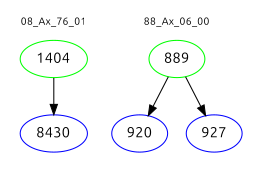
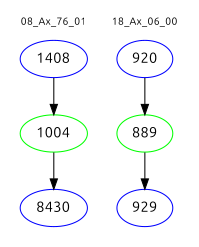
cluster "88_Ax_06_00": label "88_Ax_06_00" -> "18_Ax_06_00"
node "1408": added
node "1404": label "1404" -> "1004"
edge "889" -> "920": reversed
node "927": label "927" -> "929"
